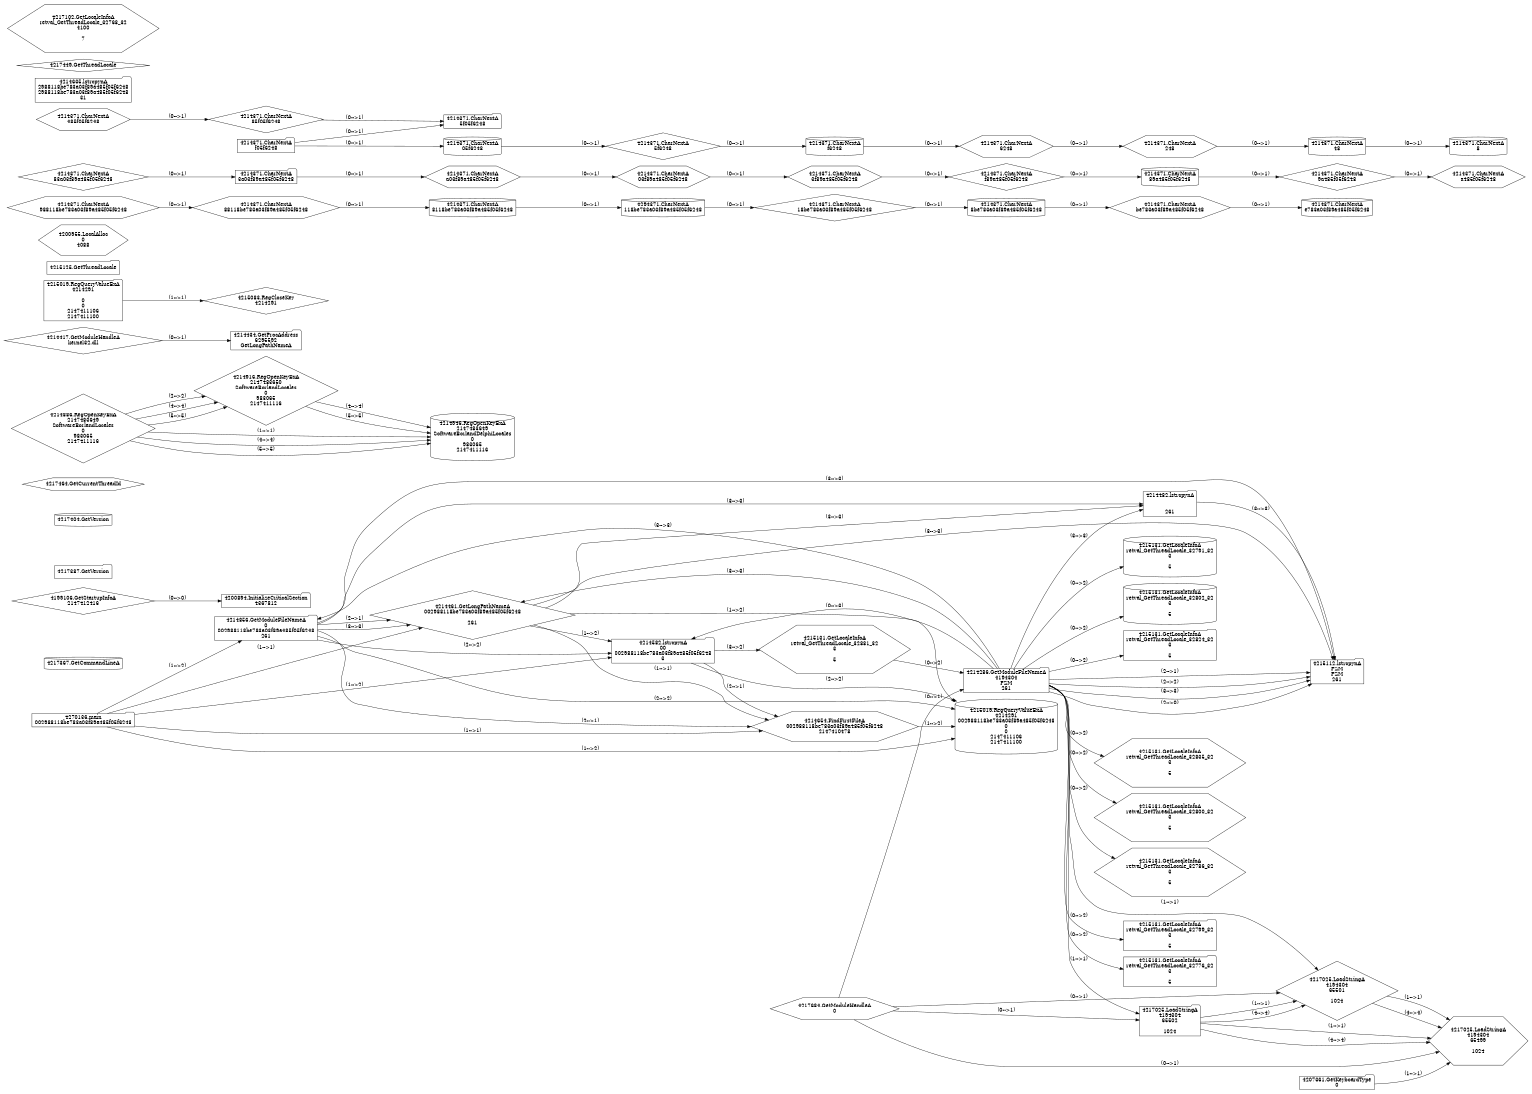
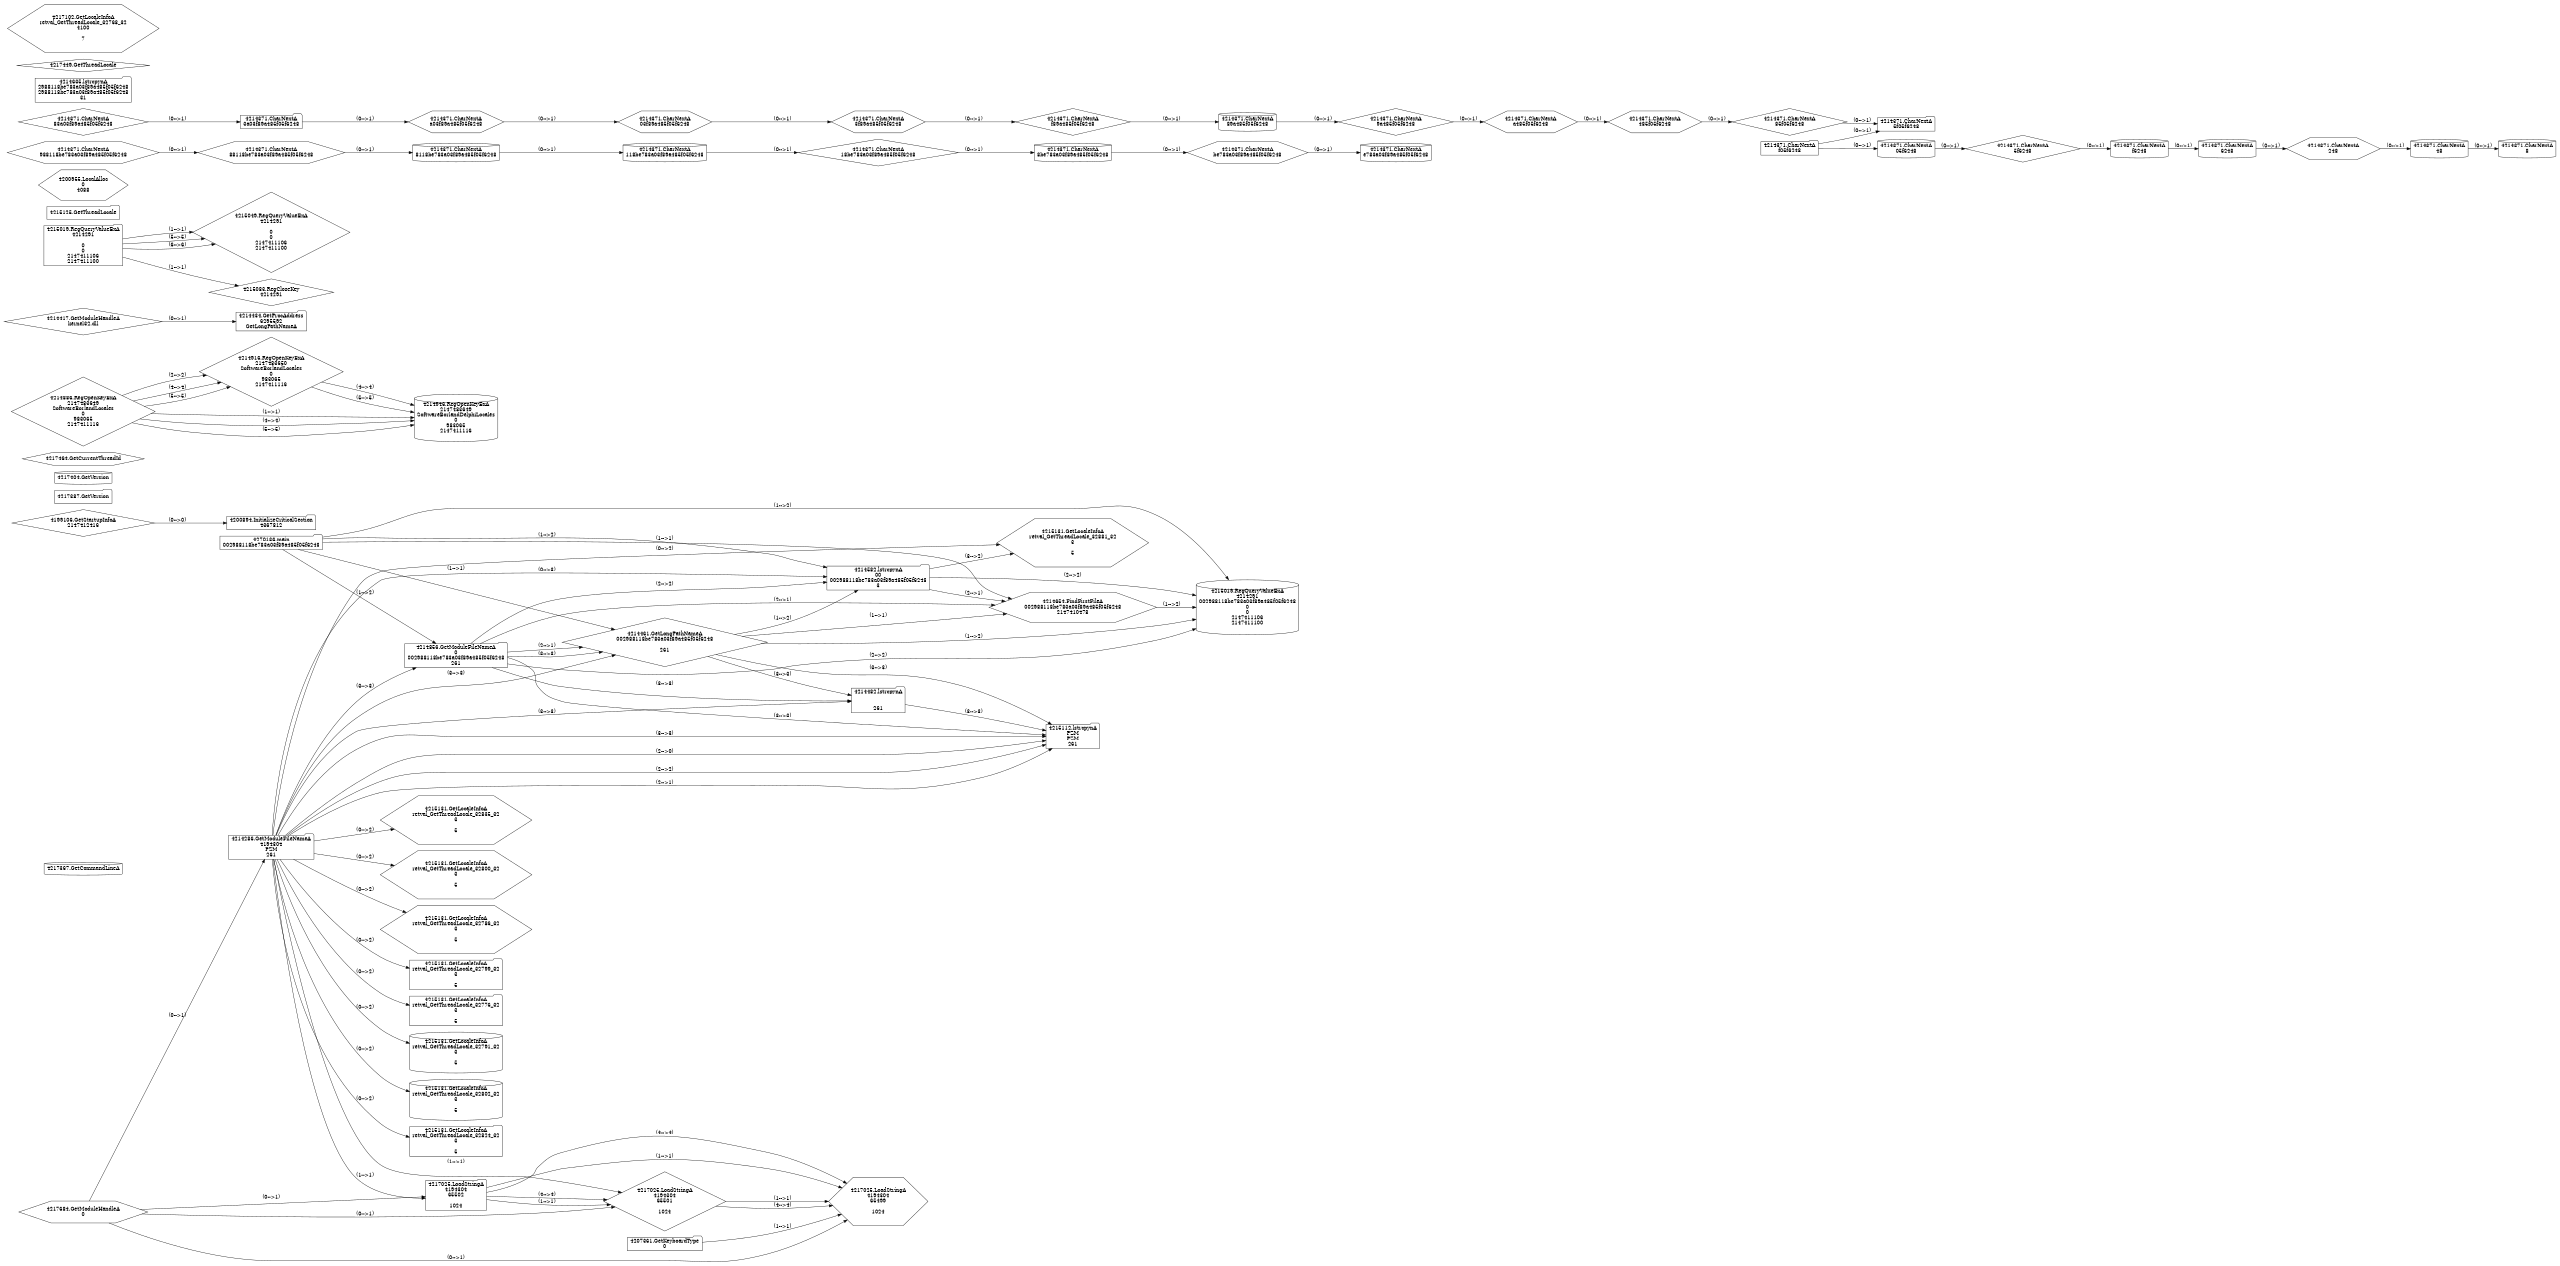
edge "4214371.CharNextA a485f05f6248" -> "4214371.CharNextA 485f05f6248": added, label "(0-->1)"
node "4214371.CharNextA 6248": shape hexagon -> cylinder
node "4294371.CharNextA 118be783a03f89a485f05f6248": label "4294371.CharNextA 118be783a03f89a485f05f6248" -> "4214371.CharNextA 118be783a03f89a485f05f6248"
node "4215049.RegQueryValueExA 4214291 0 0 2147411106 2147411100": added
edge "4215131.GetLocaleInfoA retval_GetThreadLocale_32881_32 3 5" -> "4214286.GetModuleFileNameA 4194304 PZM 261": reversed
